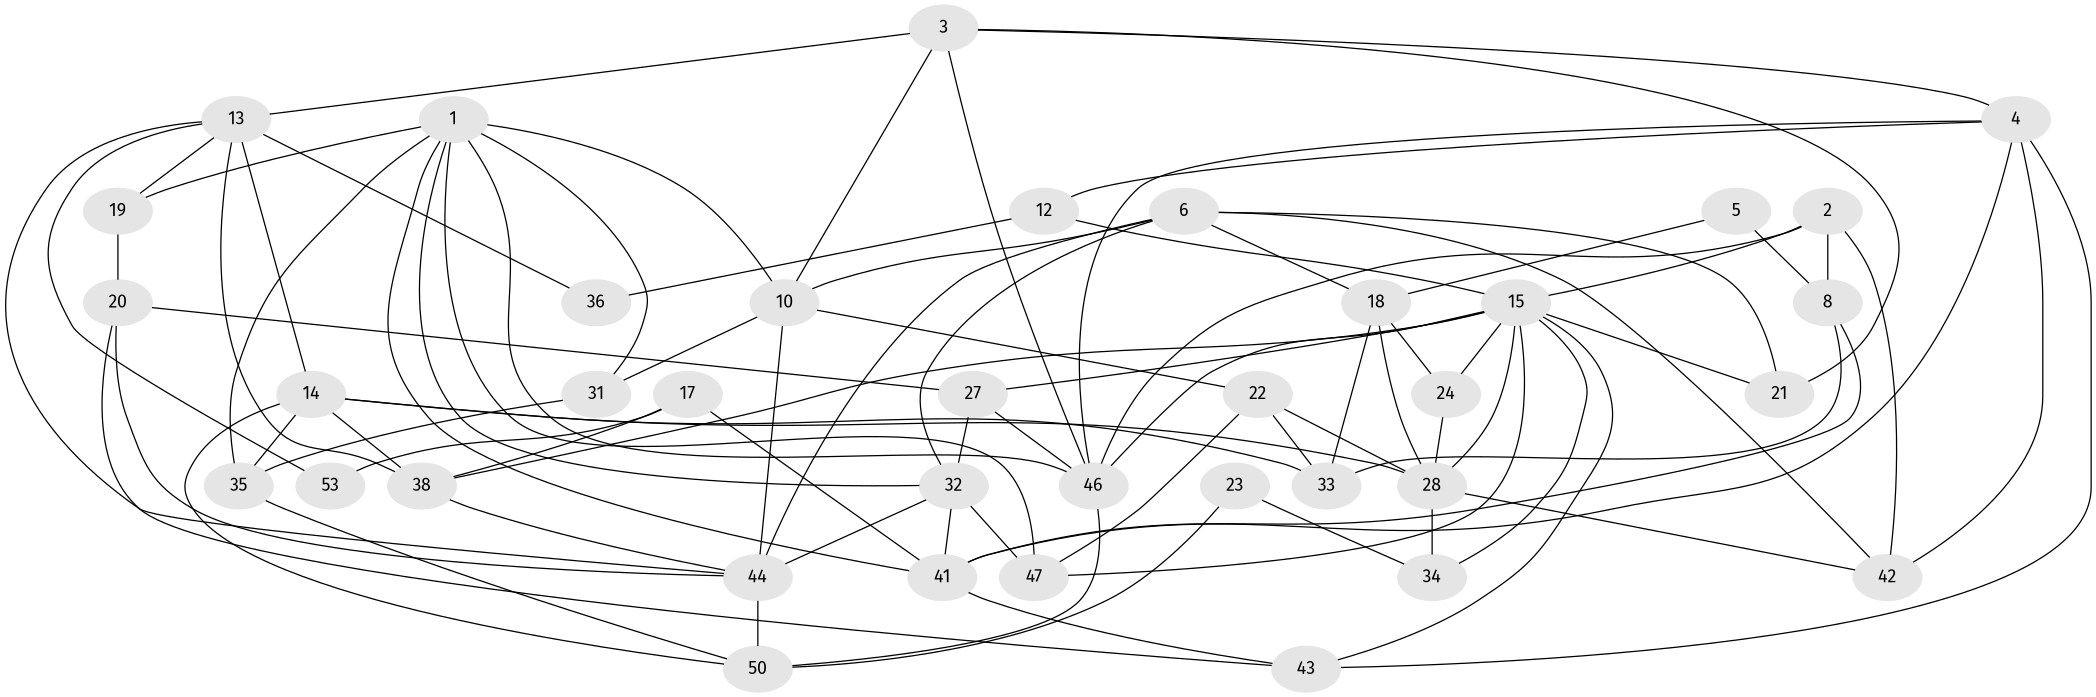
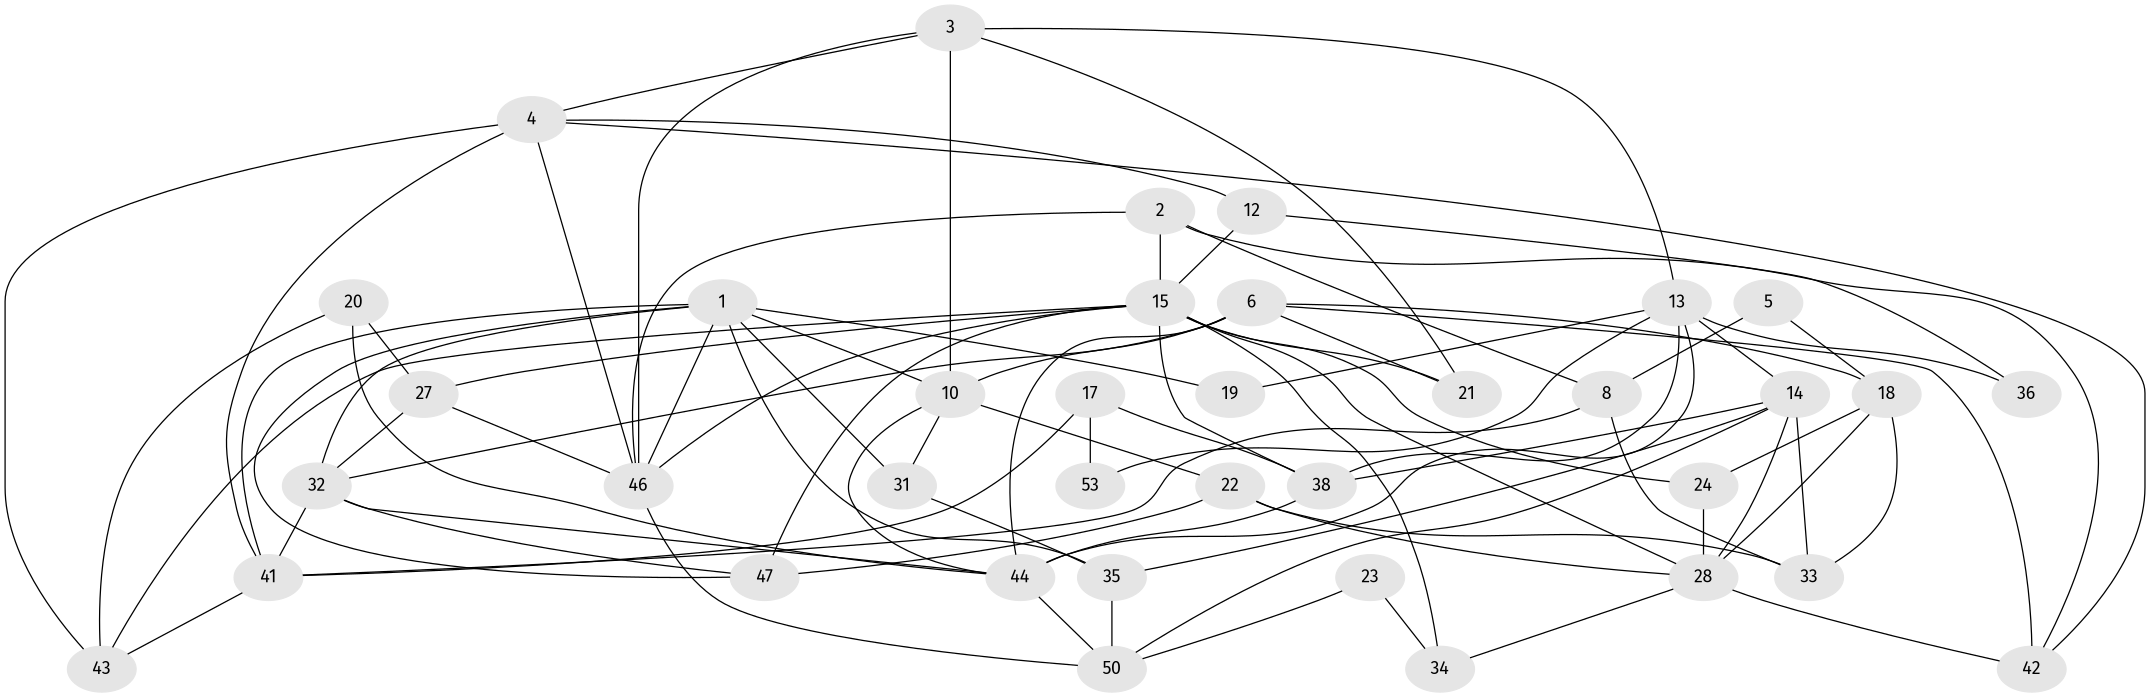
edge "19" -- "20": removed
